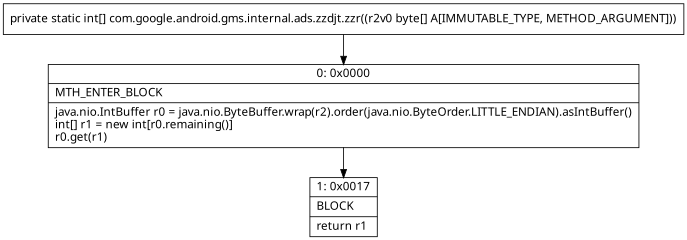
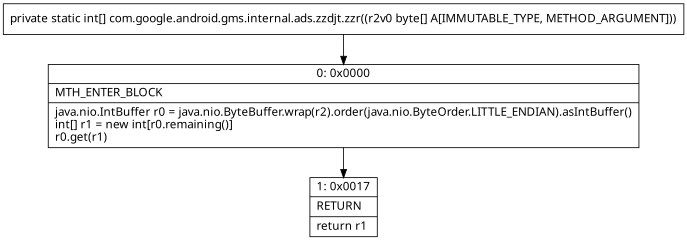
node "1: 0x0017": text "BLOCK" -> "RETURN"
